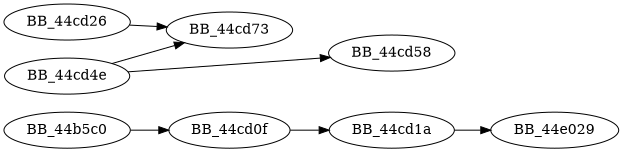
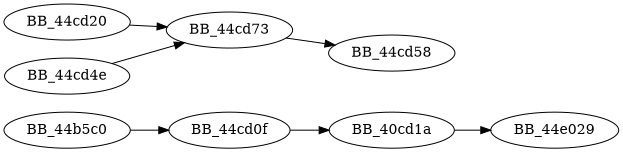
node "BB_44cd26": label "BB_44cd26" -> "BB_44cd20"
edge "BB_44cd4e" -> "BB_44cd58": now "BB_44cd73" -> "BB_44cd58"
node "BB_44cd1a": label "BB_44cd1a" -> "BB_40cd1a"
